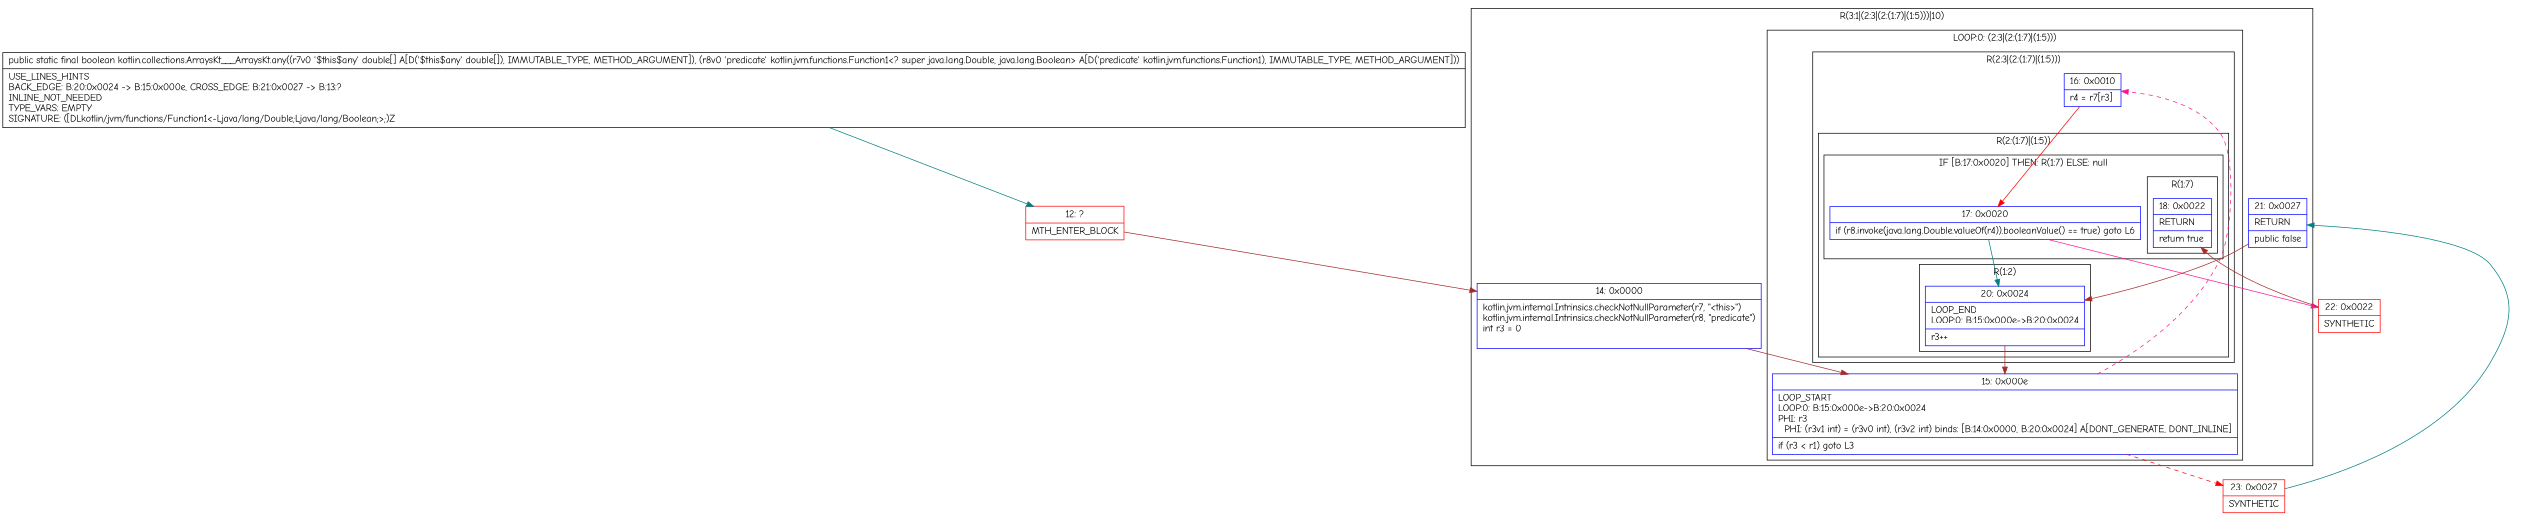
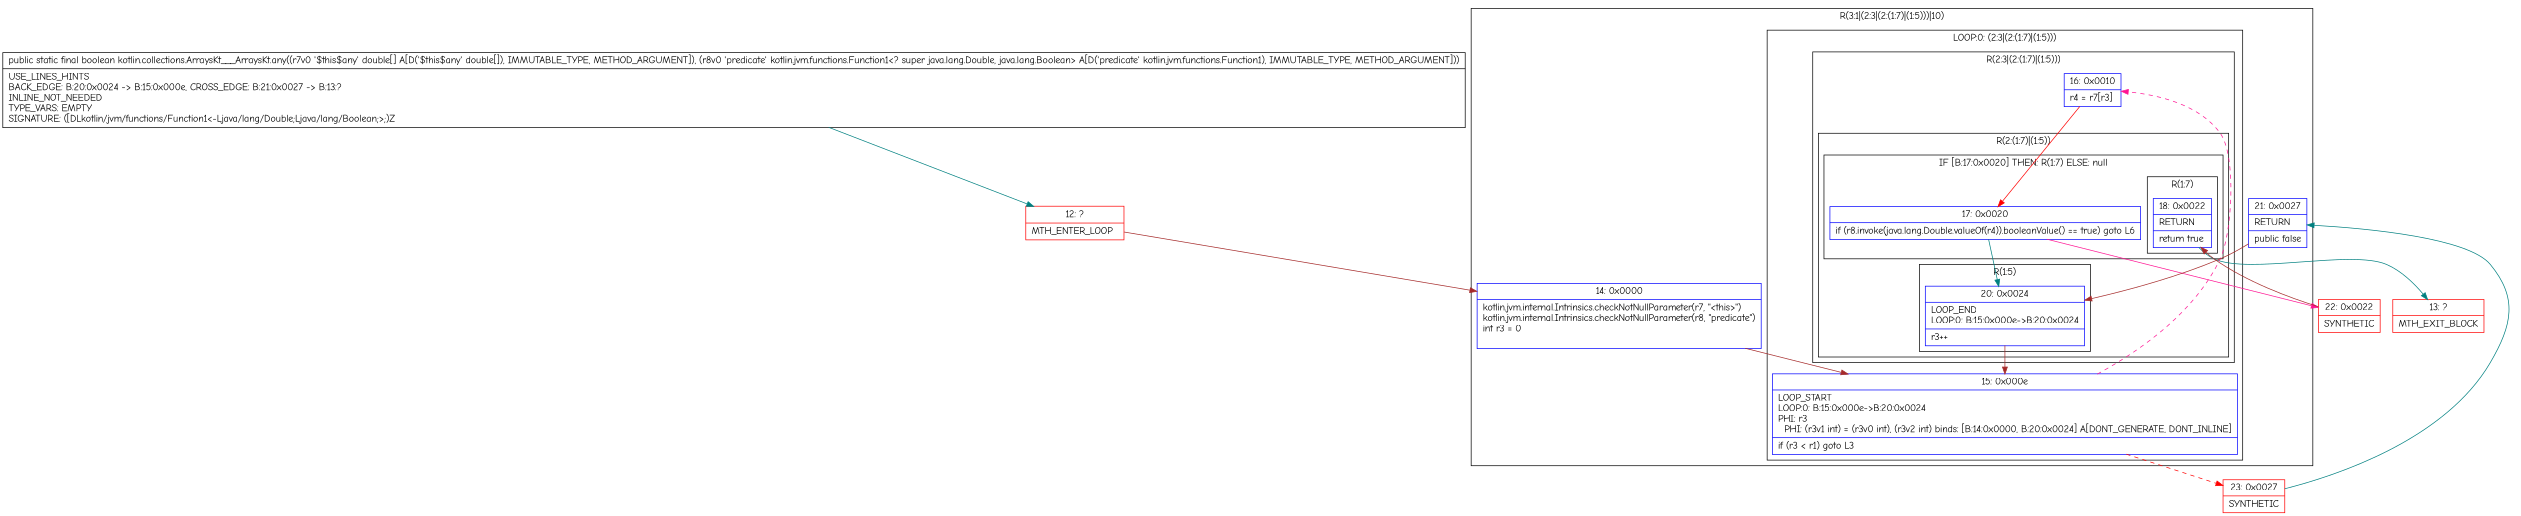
node "12: ?": text "MTH_ENTER_BLOCK" -> "MTH_ENTER_LOOP"
cluster "R(1:2)": label "R(1:2)" -> "R(1:5)"
node "13: ?": added
